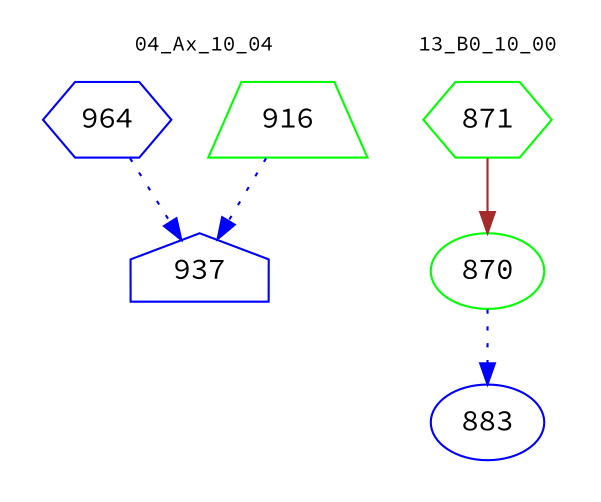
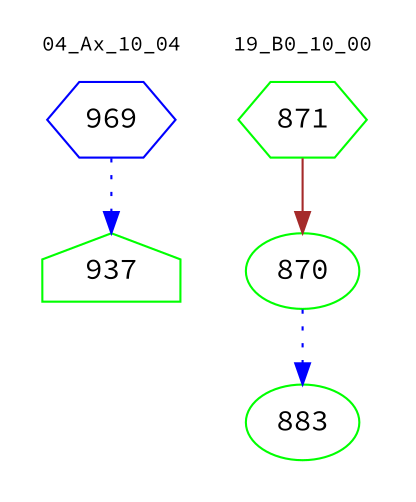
cluster "13_B0_10_00": label "13_B0_10_00" -> "19_B0_10_00"
node "964": label "964" -> "969"
node "916": removed
node "937": color blue -> green
node "883": color blue -> green
